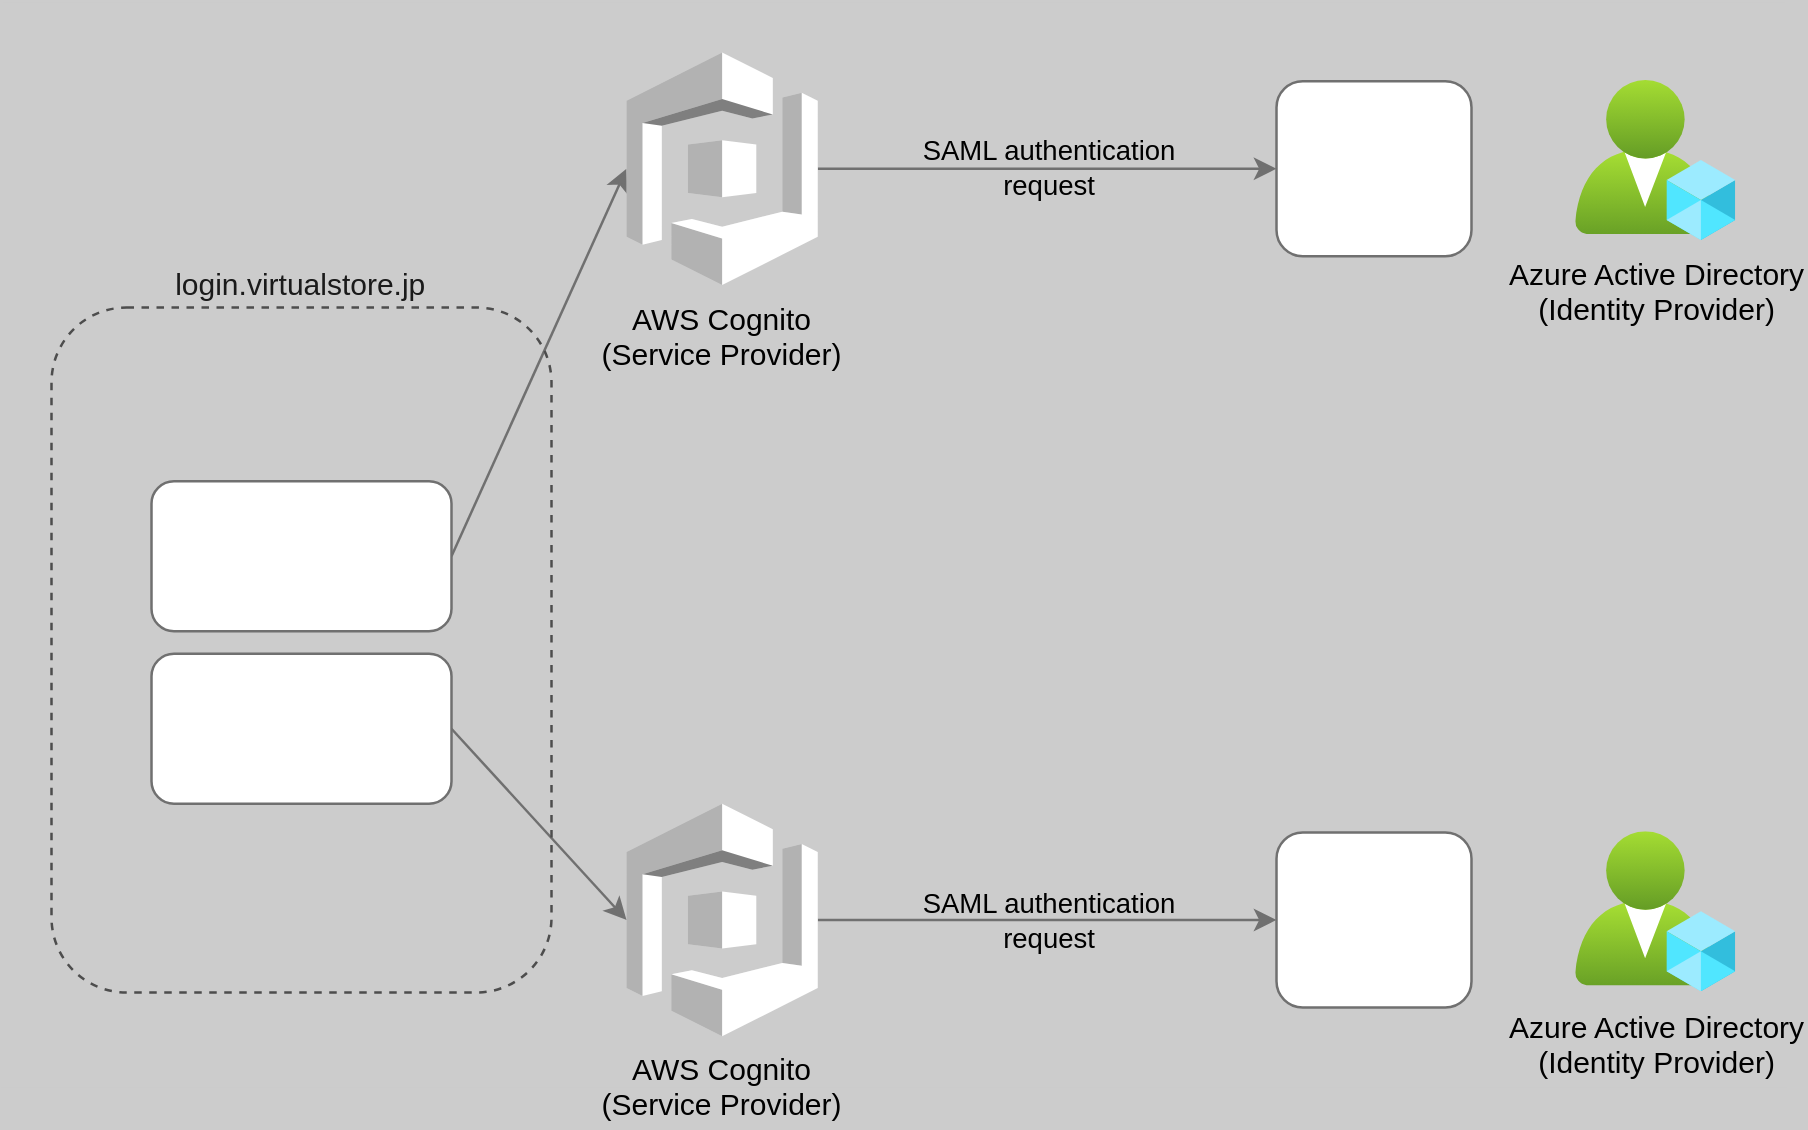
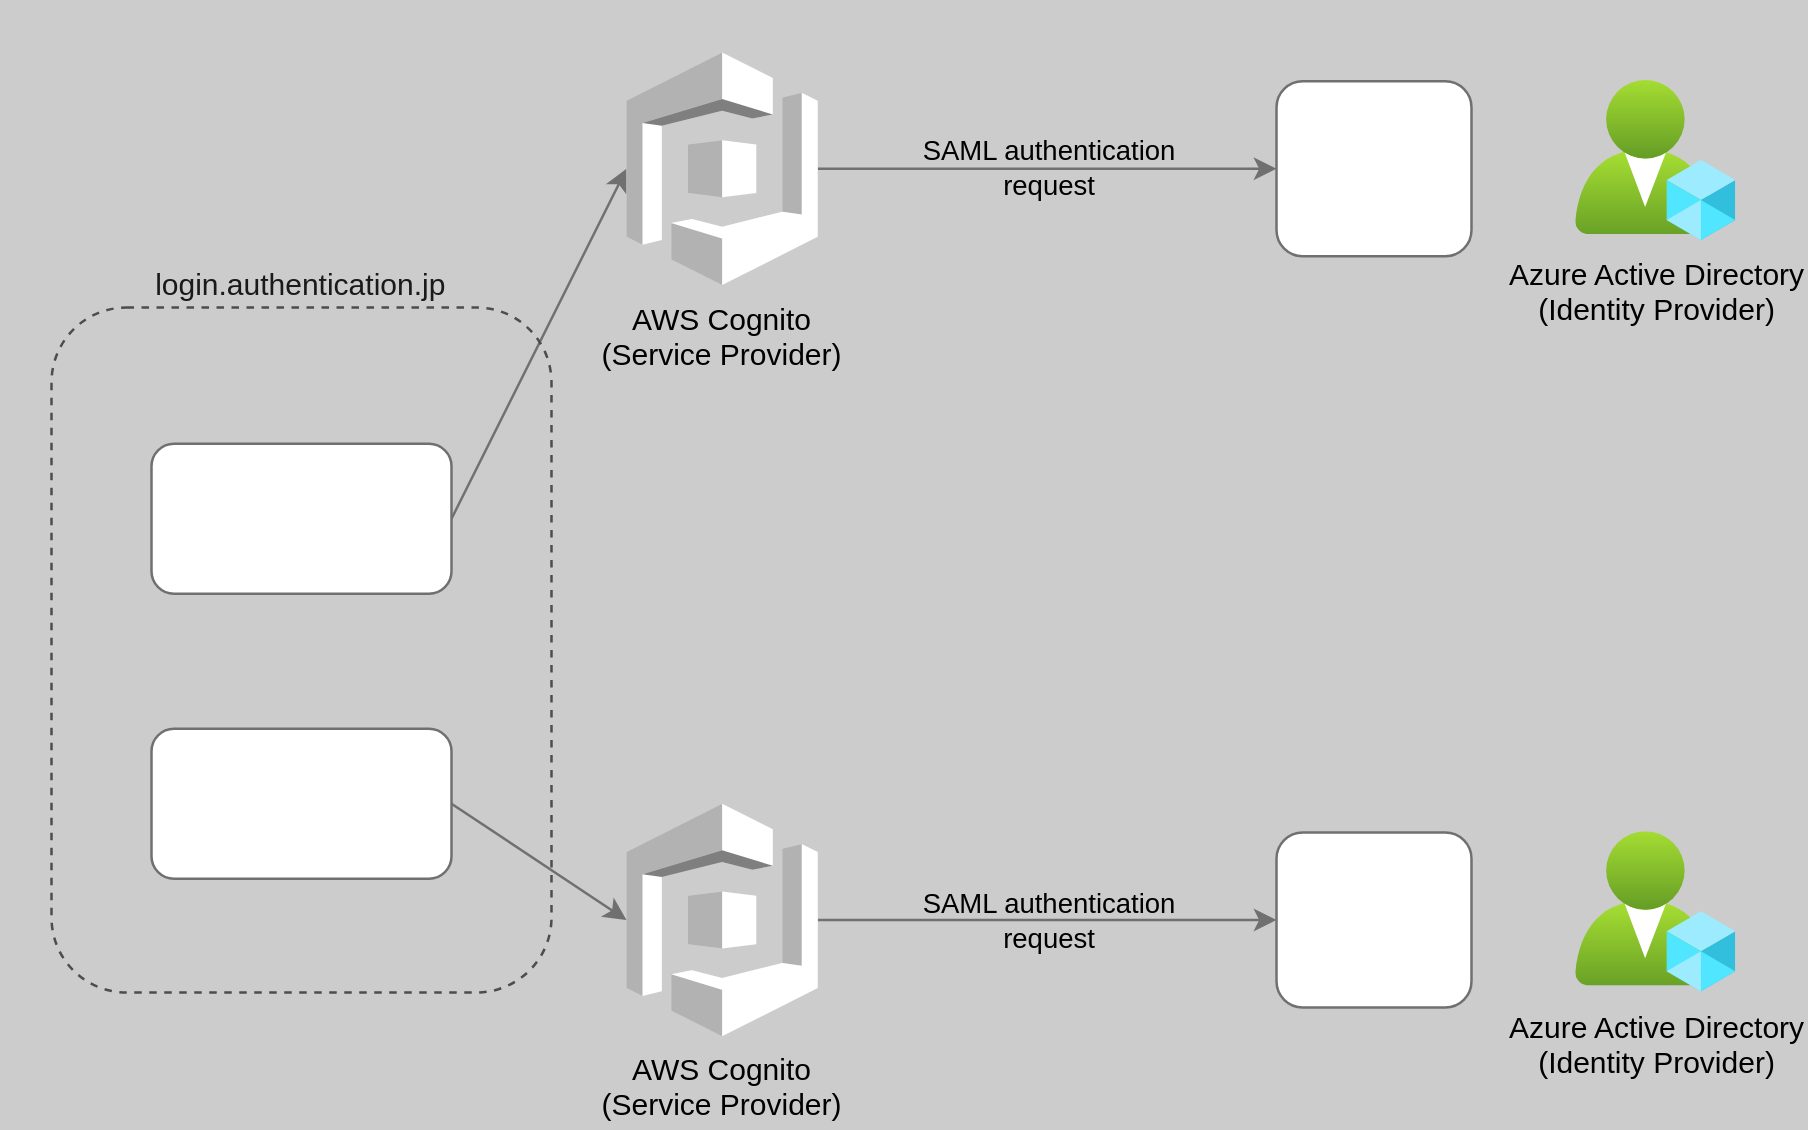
node "login.virtualstore.jp": label "login.virtualstore.jp" -> "login.authentication.jp"
node "User application tenant#1": moved (301, 556) -> (301, 519)
node "User application tenant#2": moved (301, 729) -> (301, 804)
